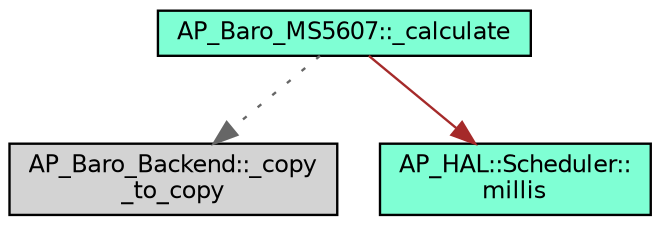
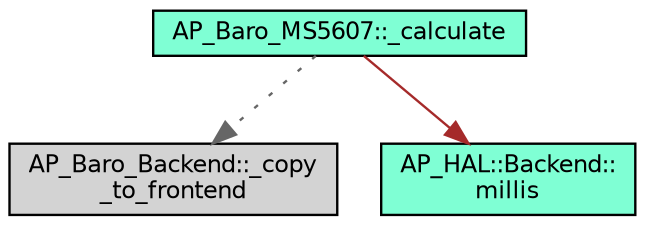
node "AP_Baro_Backend::_copy _to_copy": label "AP_Baro_Backend::_copy _to_copy" -> "AP_Baro_Backend::_copy _to_frontend"
node "AP_HAL::Scheduler:: millis": label "AP_HAL::Scheduler:: millis" -> "AP_HAL::Backend:: millis"
